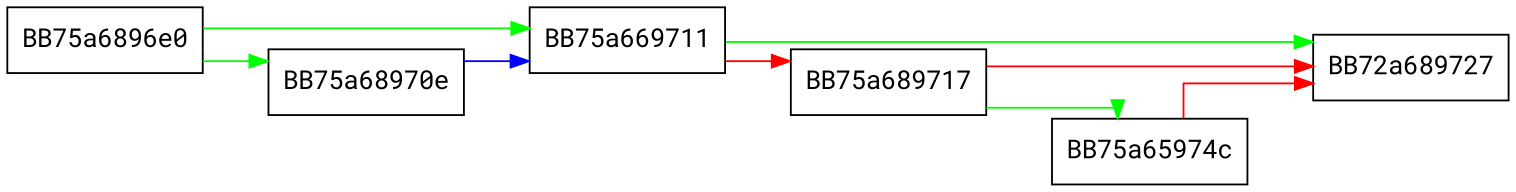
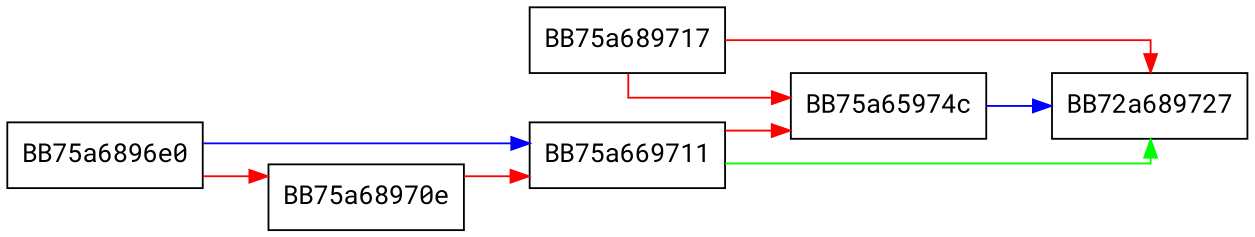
edge "BB75a6896e0" -> "BB75a669711": color green -> blue
edge "BB75a6896e0" -> "BB75a68970e": color green -> red
edge "BB75a68970e" -> "BB75a669711": color blue -> red
edge "BB75a669711" -> "BB75a689717": now "BB75a669711" -> "BB75a65974c"
edge "BB75a65974c" -> "BB72a689727": color red -> blue
edge "BB75a689717" -> "BB75a65974c": color green -> red
